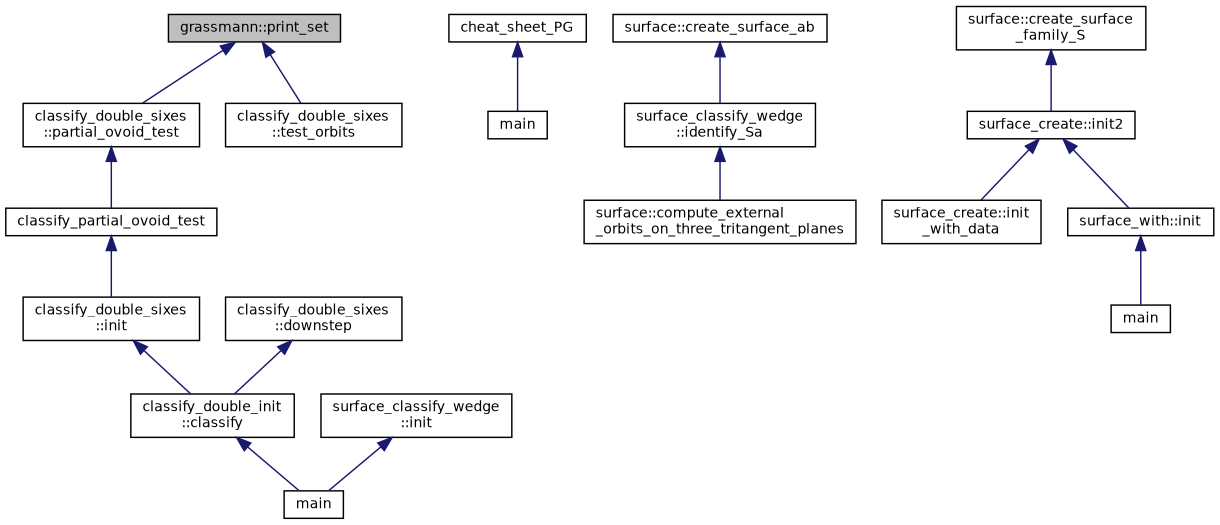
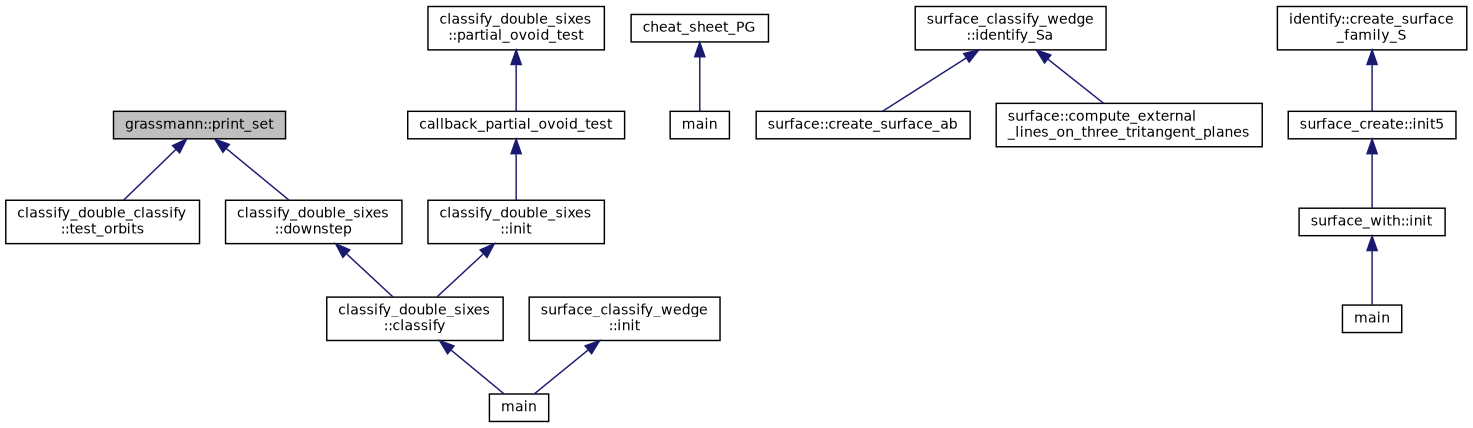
node "surface::create_surface _family_S": label "surface::create_surface _family_S" -> "identify::create_surface _family_S"
edge "classify_double_sixes ::partial_ovoid_test" -> "grassmann::print_set": now "classify_double_sixes ::downstep" -> "grassmann::print_set"
edge "surface_classify_wedge ::identify_Sa" -> "surface::create_surface_ab": reversed
node "classify_double_sixes ::test_orbits": label "classify_double_sixes ::test_orbits" -> "classify_double_classify ::test_orbits"
node "surface_create::init2": label "surface_create::init2" -> "surface_create::init5"
node "classify_partial_ovoid_test": label "classify_partial_ovoid_test" -> "callback_partial_ovoid_test"
node "surface::compute_external _orbits_on_three_tritangent_planes": label "surface::compute_external _orbits_on_three_tritangent_planes" -> "surface::compute_external _lines_on_three_tritangent_planes"
node "surface_create::init _with_data": removed
node "classify_double_init ::classify": label "classify_double_init ::classify" -> "classify_double_sixes ::classify"
